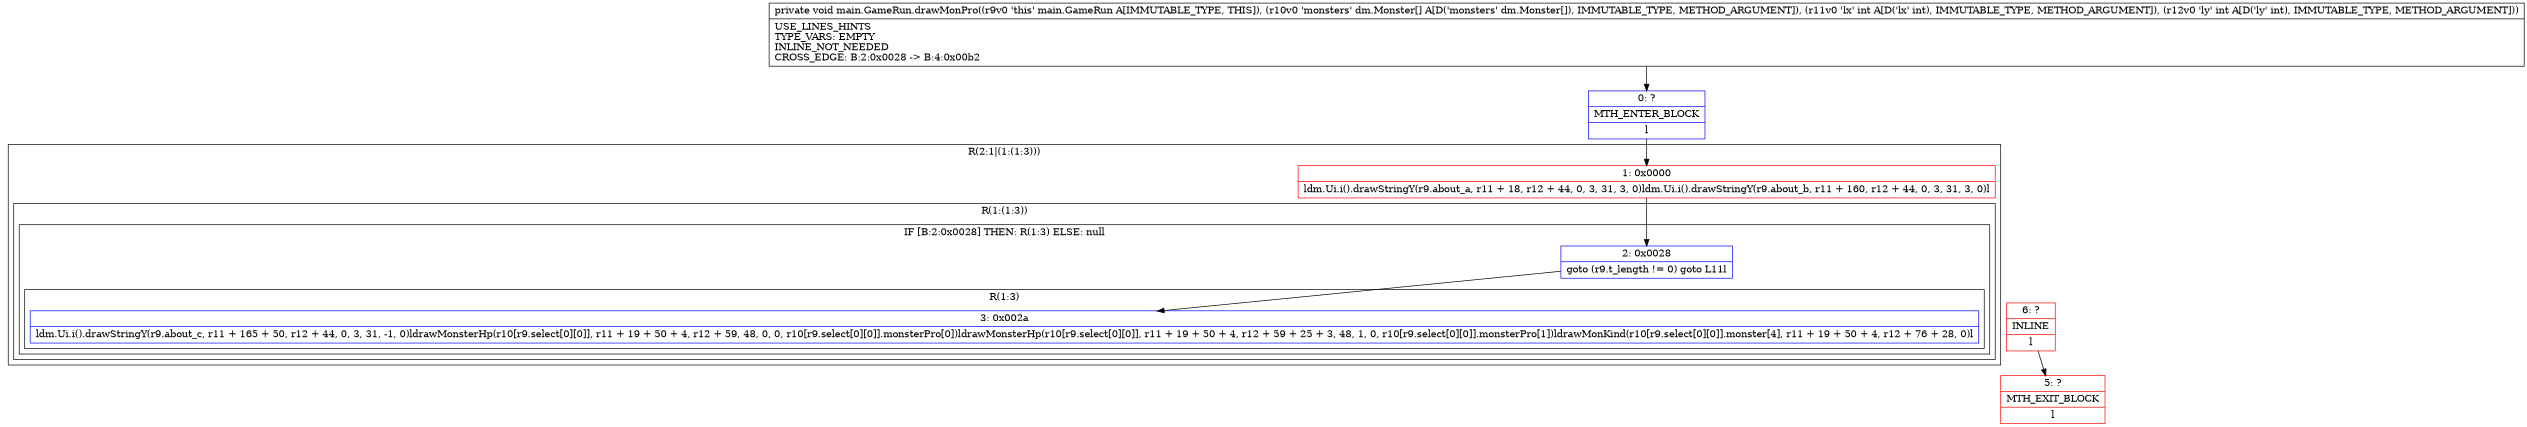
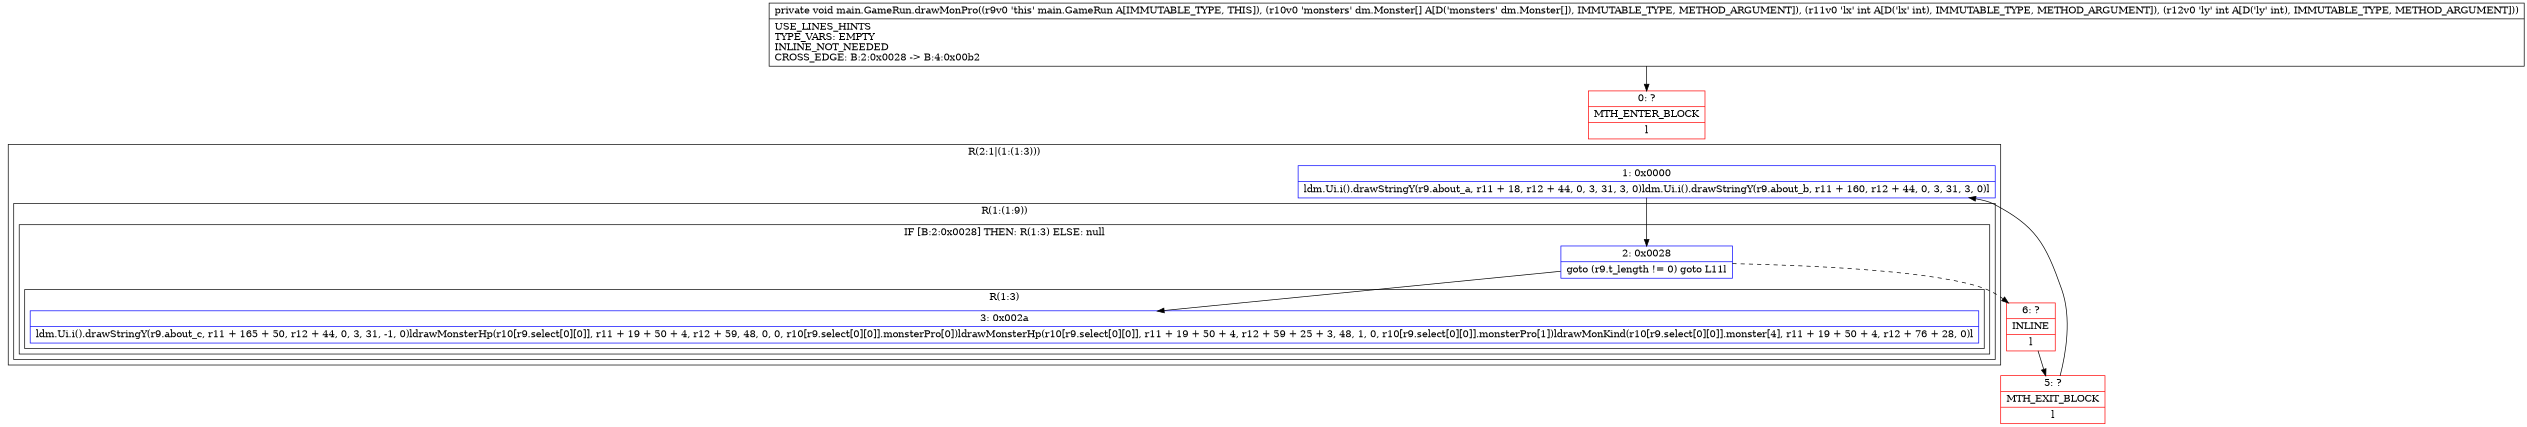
node "0: ?": color blue -> red
edge "0: ?" -> "1: 0x0000": now "5: ?" -> "1: 0x0000"
node "1: 0x0000": color red -> blue
cluster "R(1:(1:3))": label "R(1:(1:3))" -> "R(1:(1:9))"
edge "2: 0x0028" -> "6: ?": added
